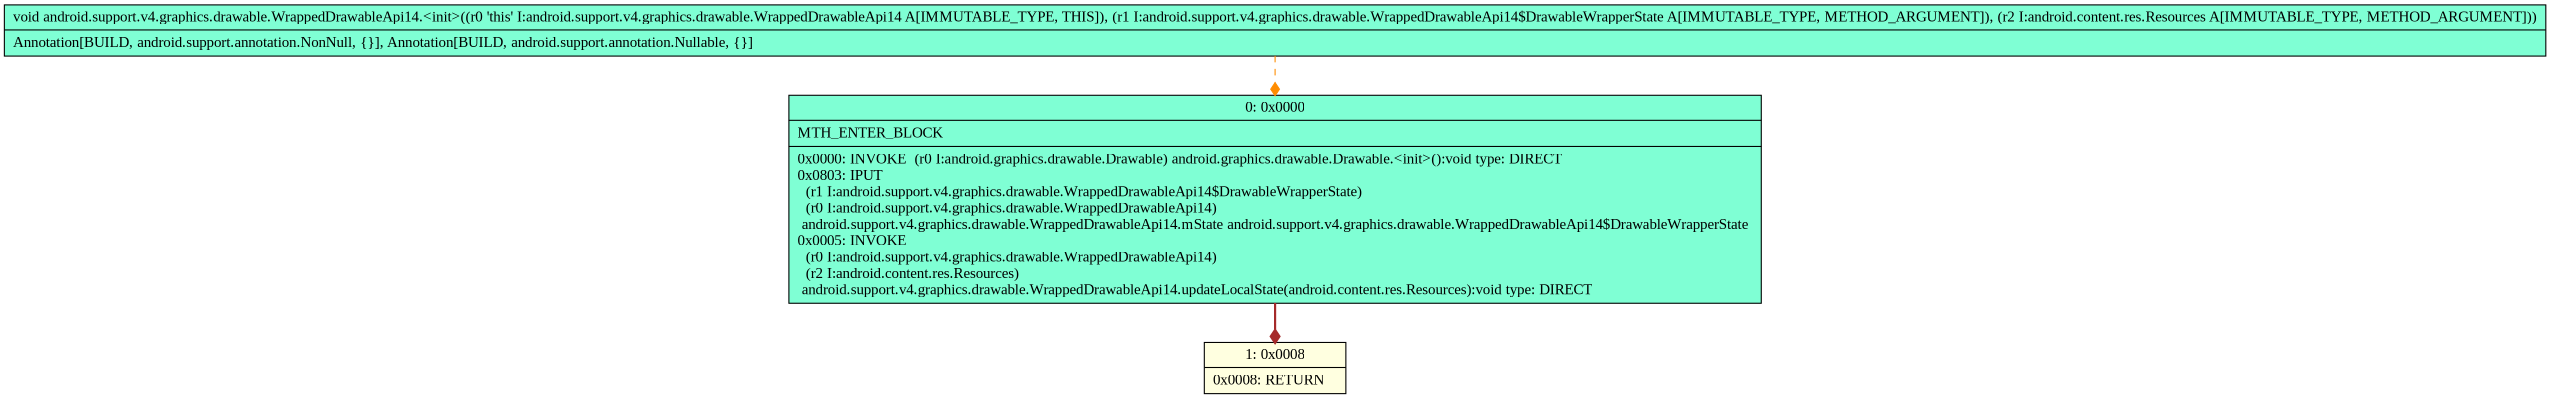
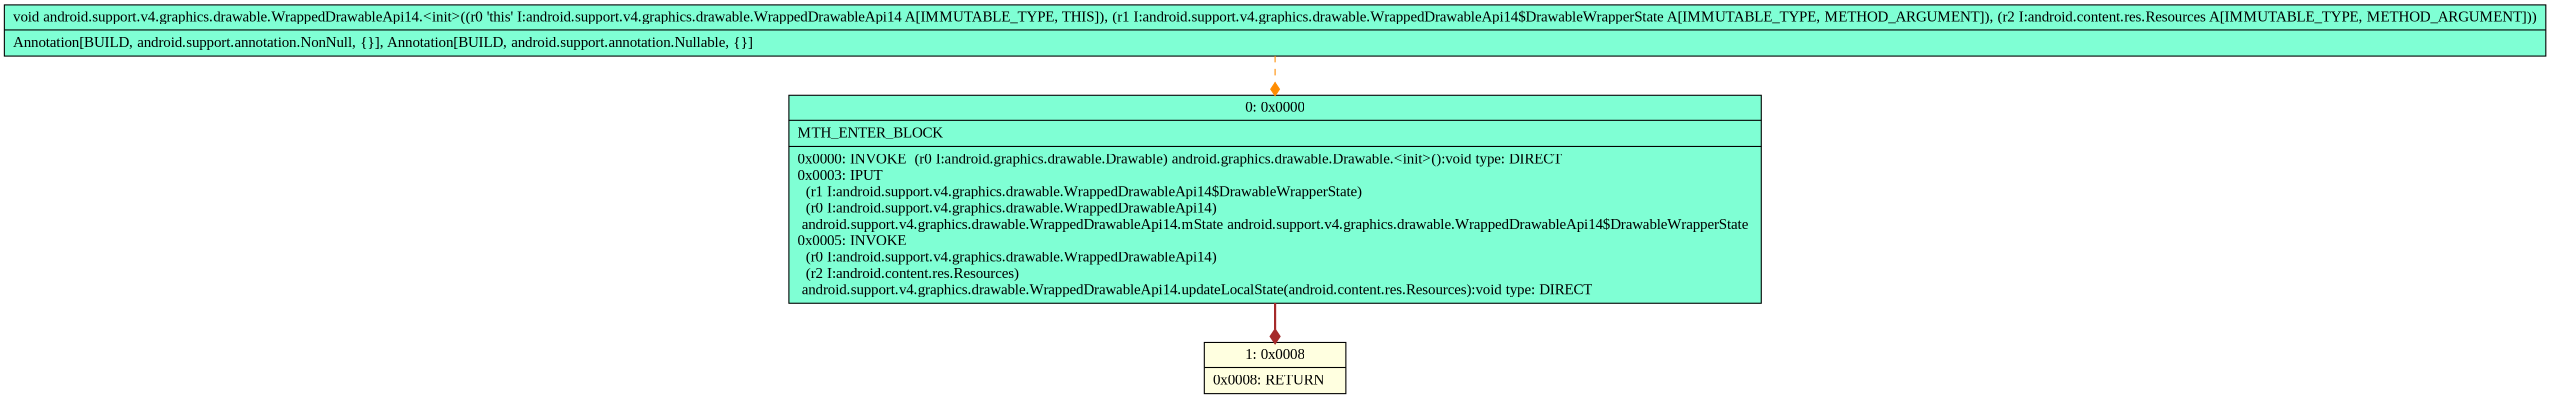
node "0: 0x0000": text "0x0803: IPUT" -> "0x0003: IPUT"
